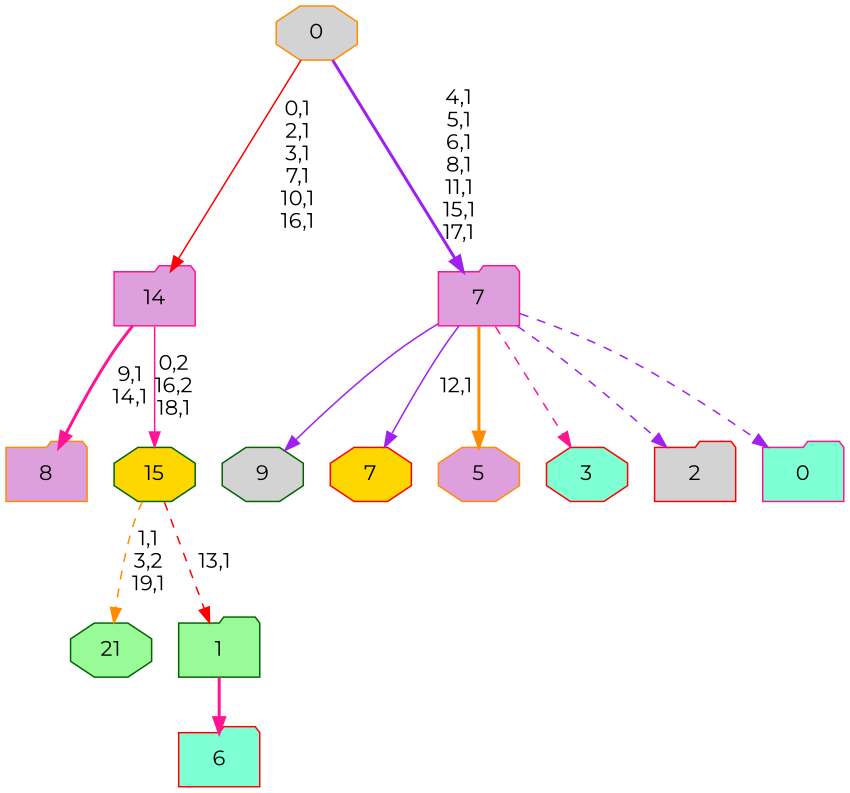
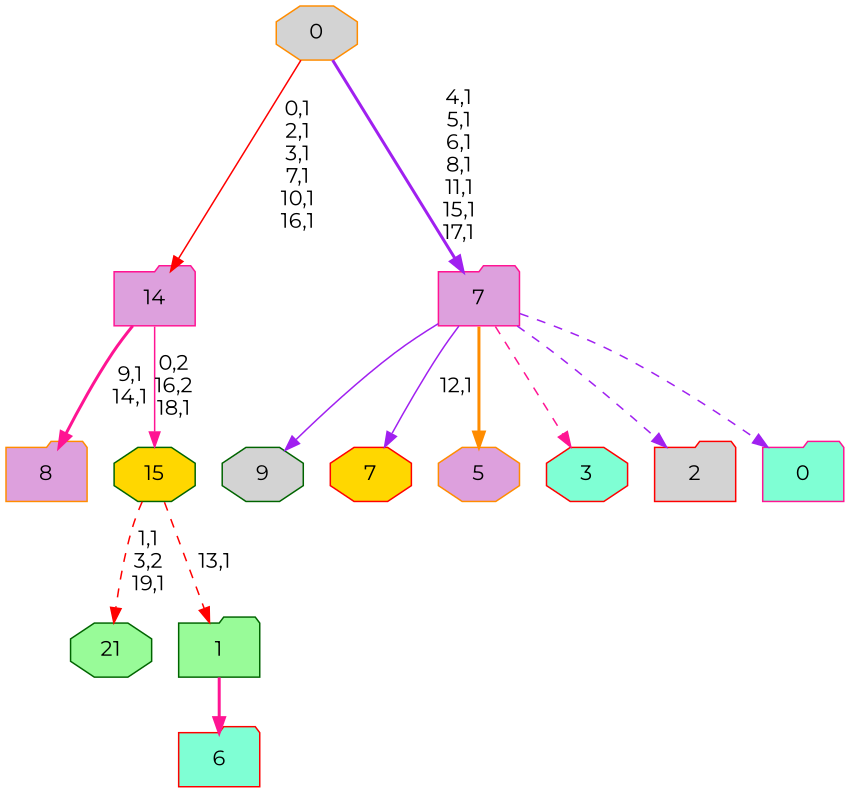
edge "15" -> "21": color darkorange -> red
